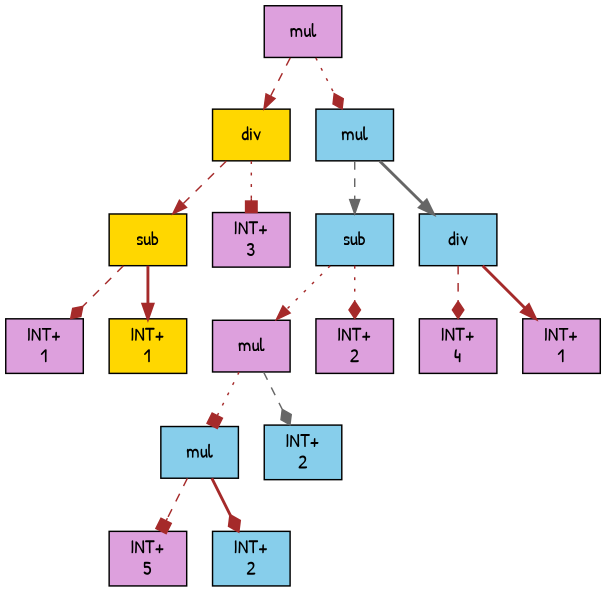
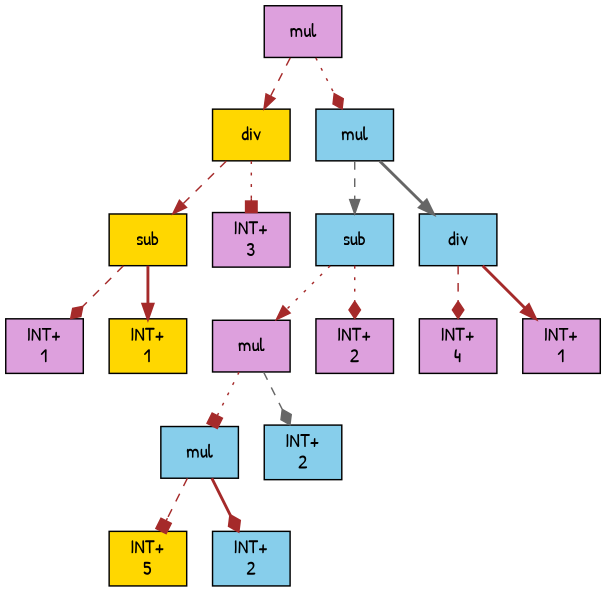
node "INT+ 5": fillcolor plum -> gold
